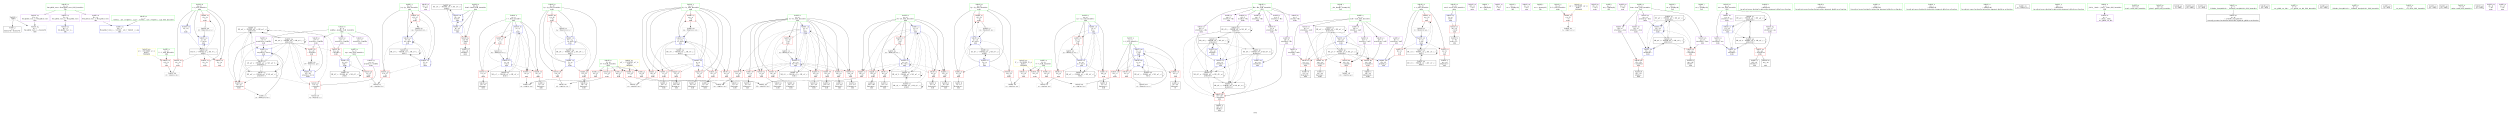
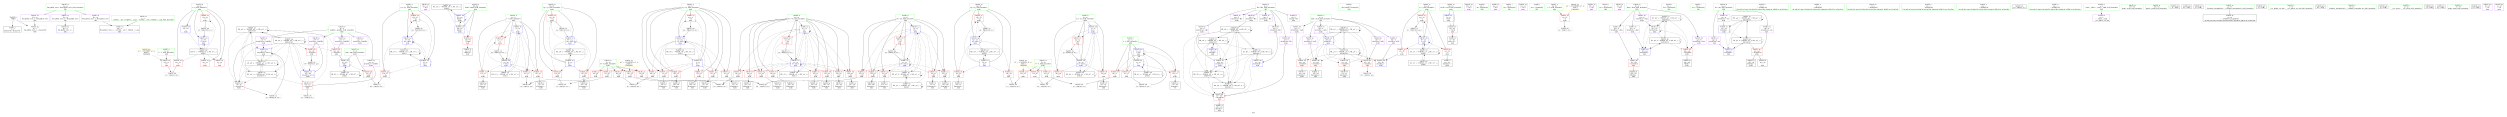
node "NodeID: 89": removed
node "NodeID: 99": removed
